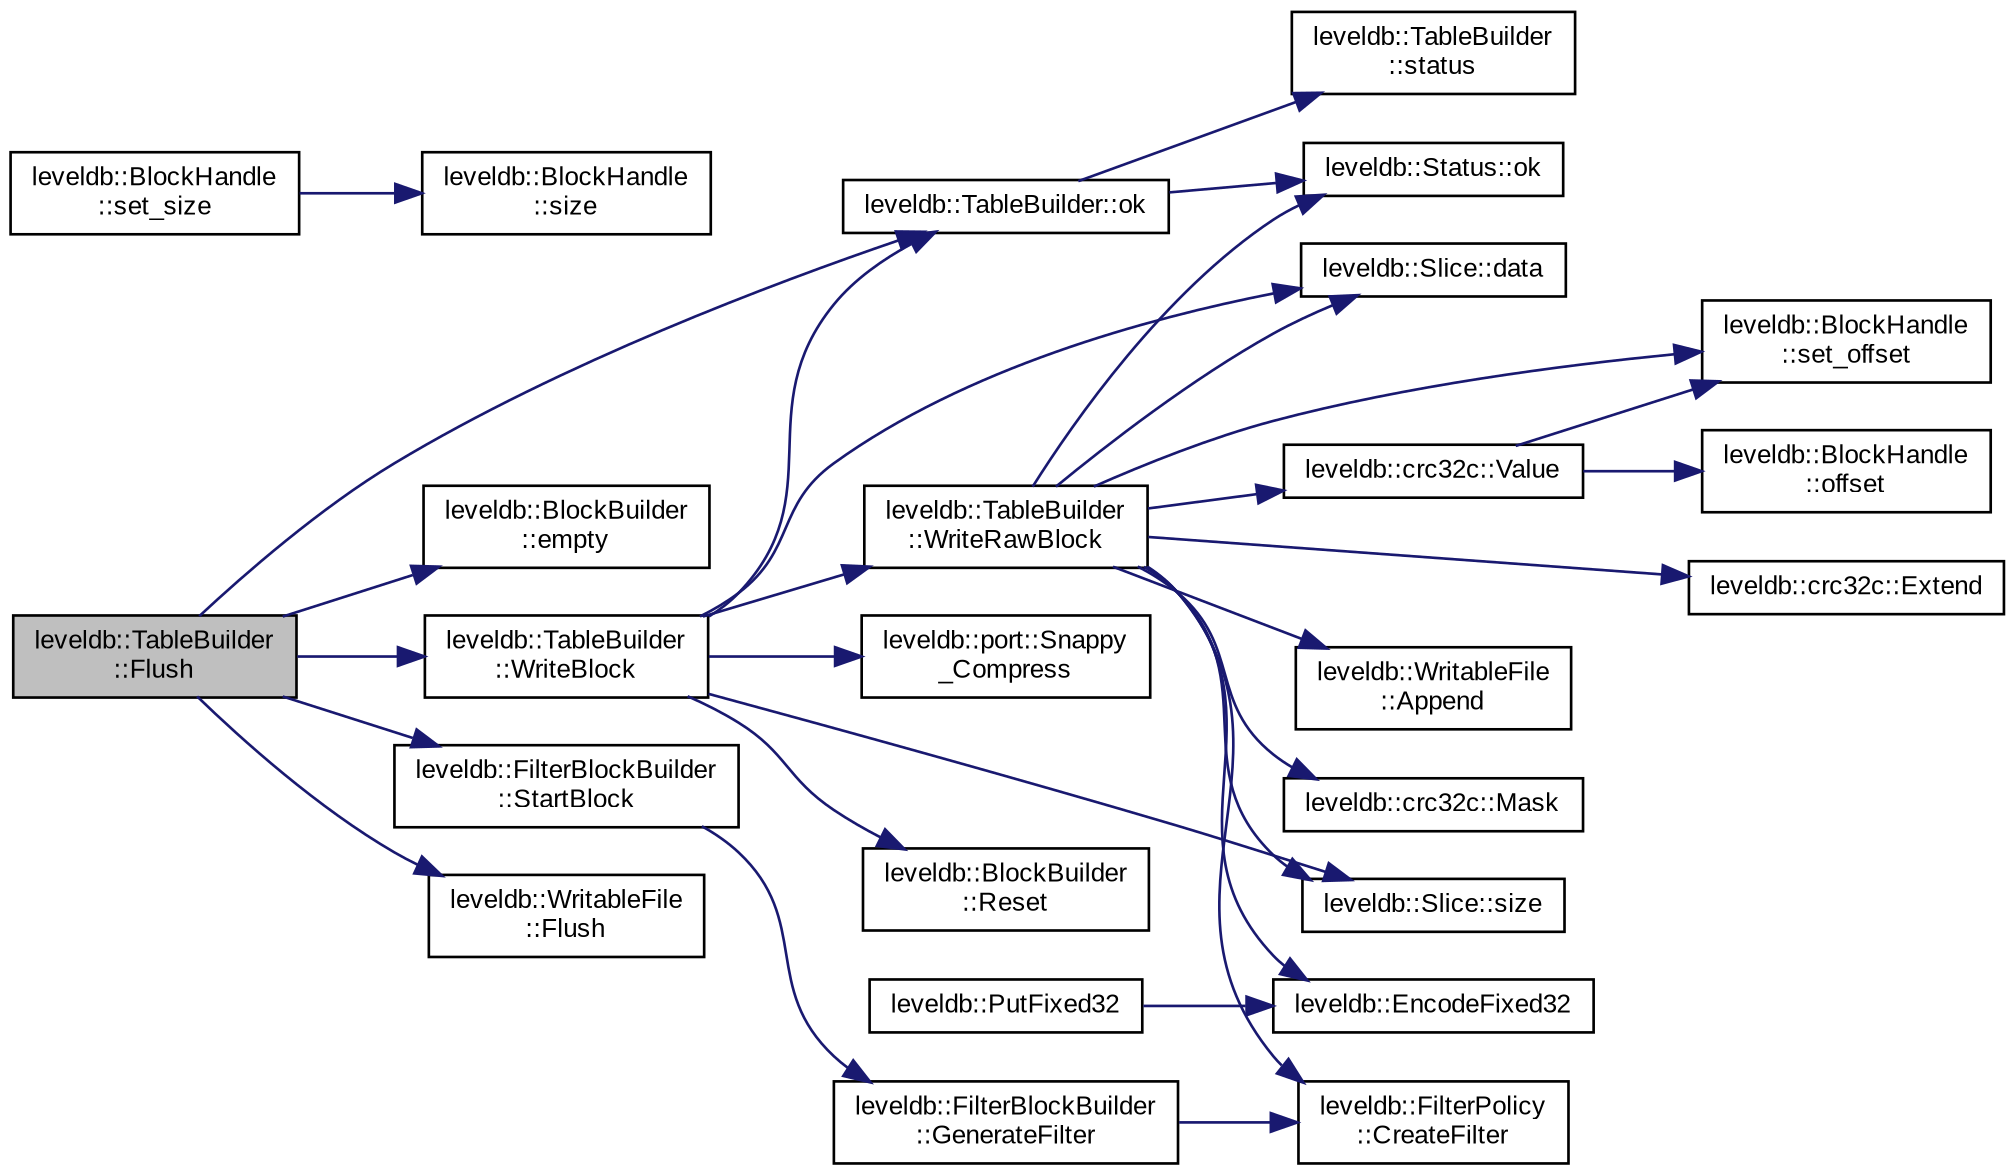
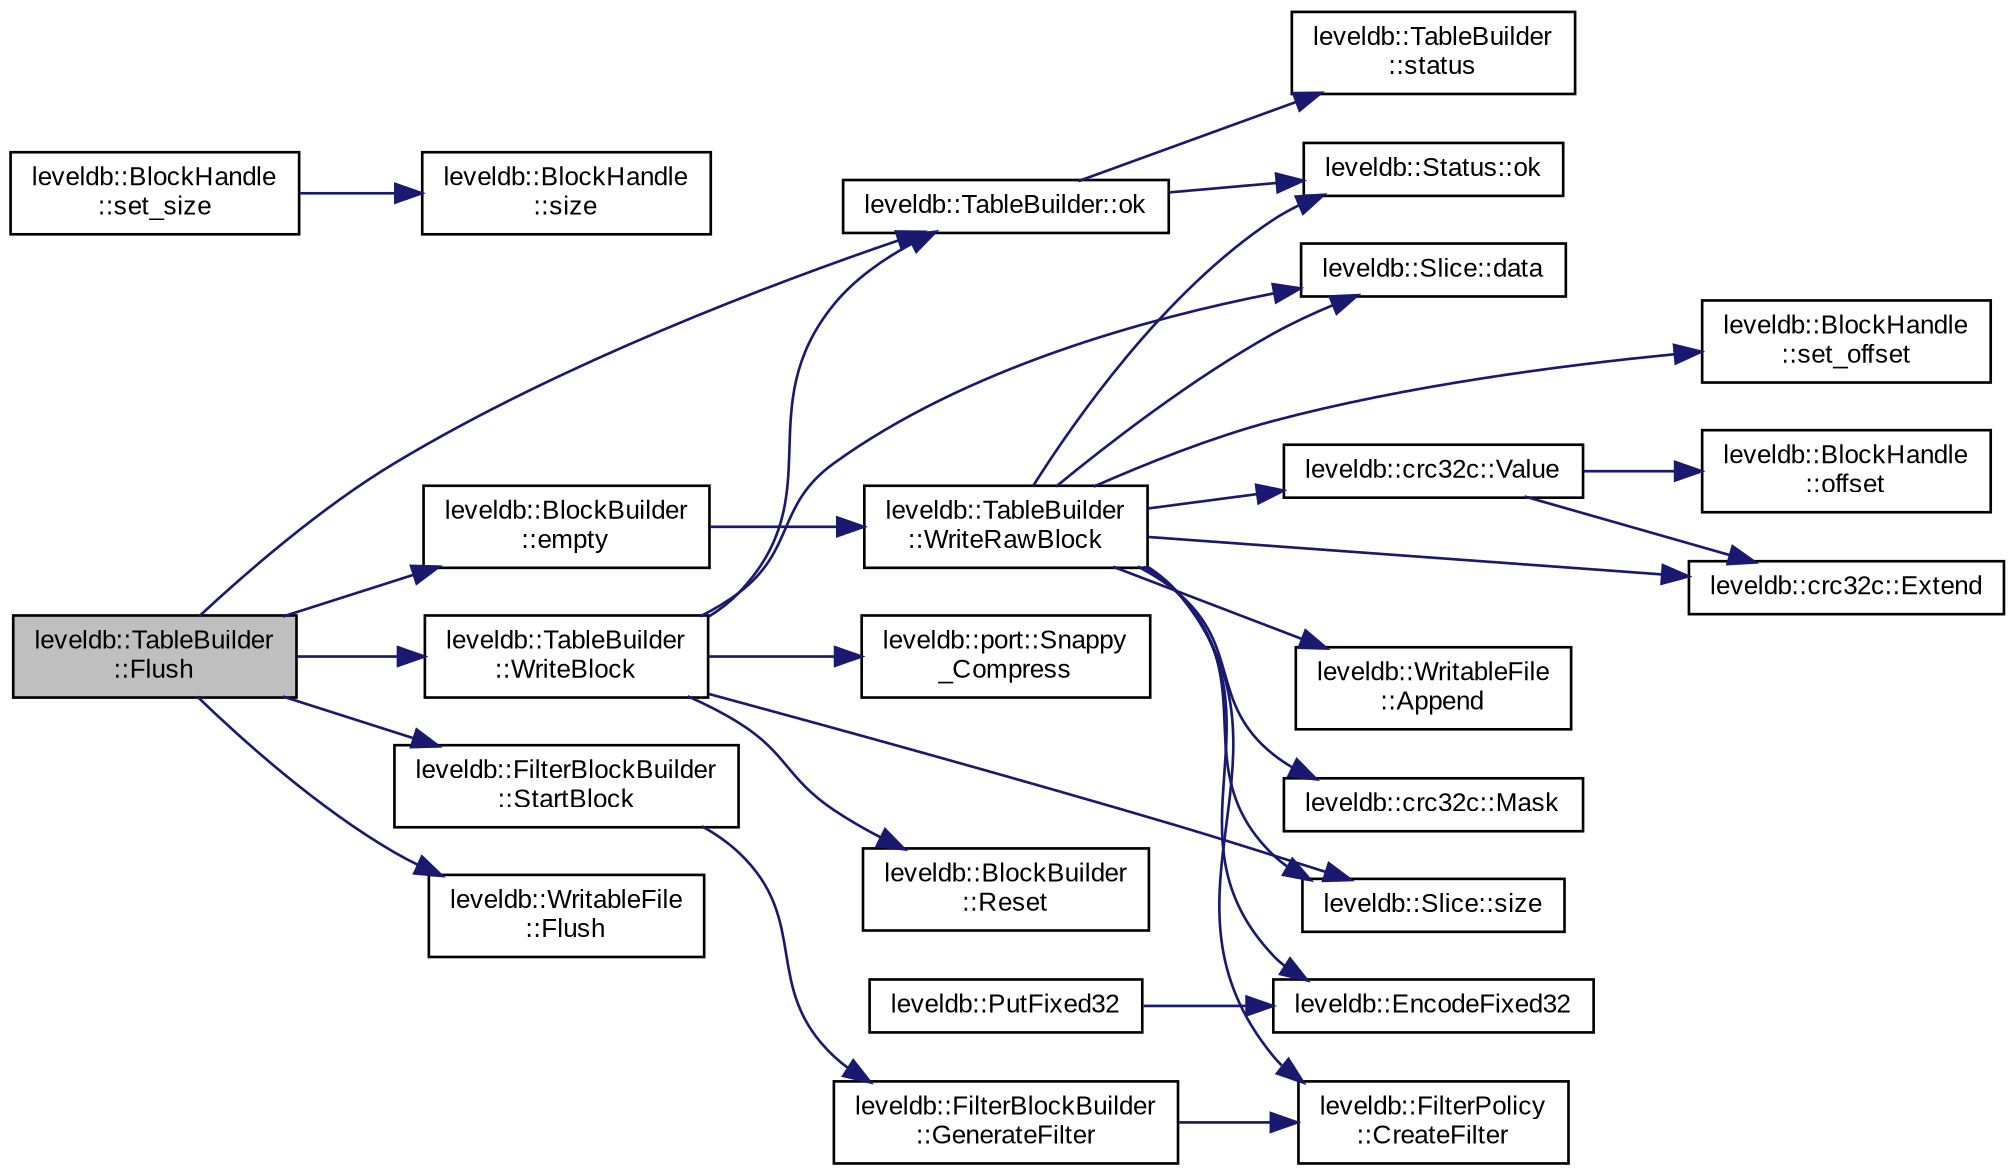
edge "leveldb::crc32c::Value" -> "leveldb::BlockHandle ::set_offset": now "leveldb::crc32c::Value" -> "leveldb::crc32c::Extend"
edge "leveldb::TableBuilder ::WriteBlock" -> "leveldb::TableBuilder ::WriteRawBlock": now "leveldb::BlockBuilder ::empty" -> "leveldb::TableBuilder ::WriteRawBlock"
